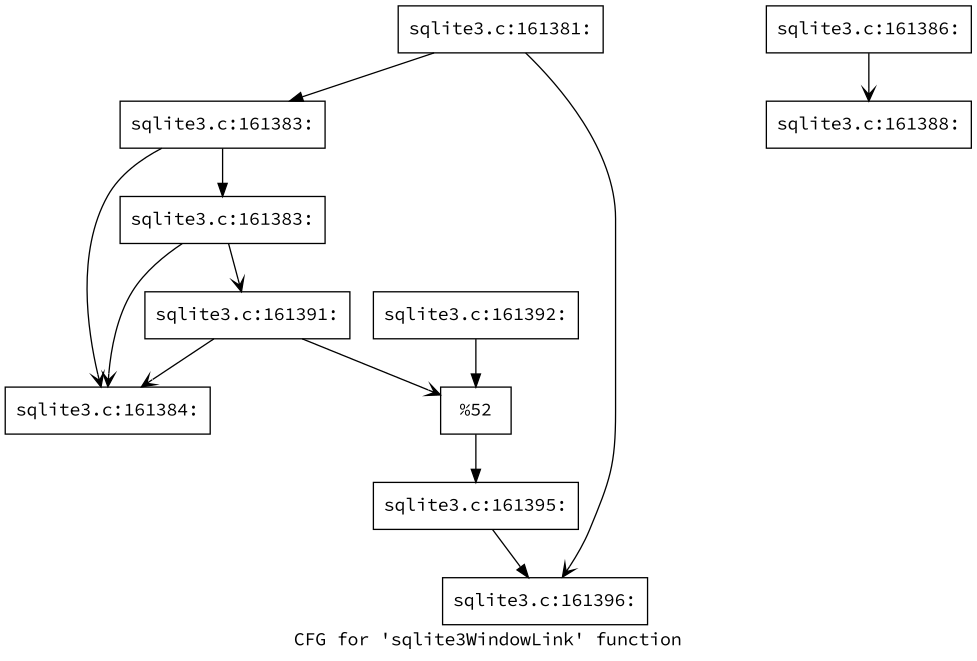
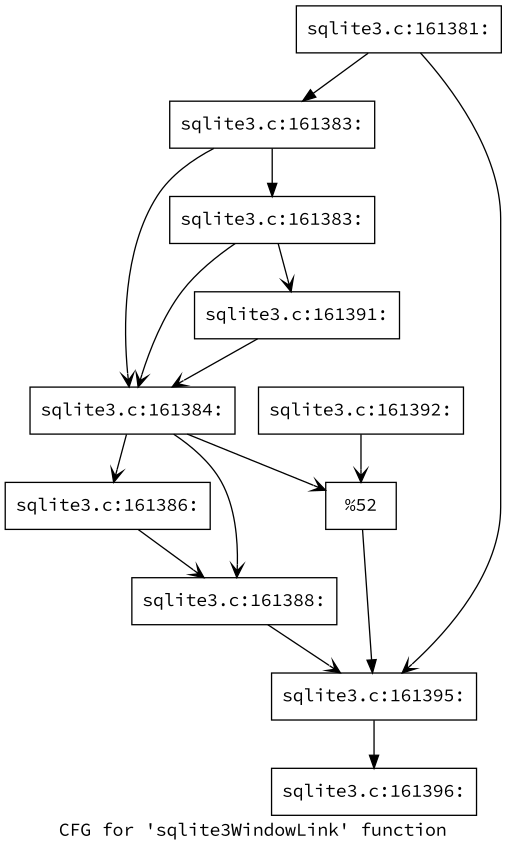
edge "sqlite3.c:161381:" -> "sqlite3.c:161396:": now "sqlite3.c:161381:" -> "sqlite3.c:161395:"
edge "sqlite3.c:161392:" -> "%52": arrowhead normal -> vee
edge "sqlite3.c:161391:" -> "%52": now "sqlite3.c:161384:" -> "%52"
edge "sqlite3.c:161384:" -> "sqlite3.c:161386:": added
edge "sqlite3.c:161384:" -> "sqlite3.c:161388:": added
edge "sqlite3.c:161388:" -> "sqlite3.c:161395:": added
